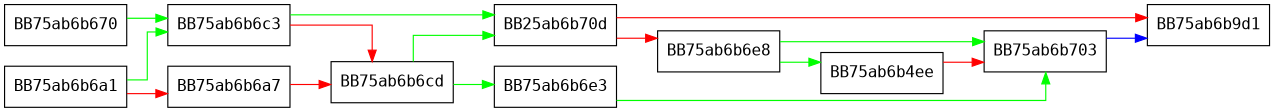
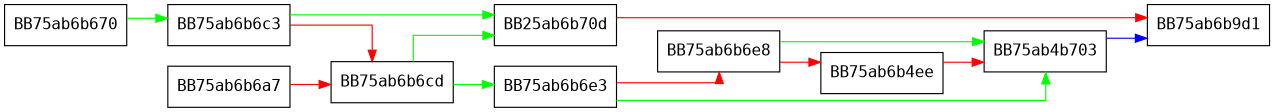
edge "BB25ab6b70d" -> "BB75ab6b6e8": now "BB75ab6b6e3" -> "BB75ab6b6e8"
node "BB75ab6b703": label "BB75ab6b703" -> "BB75ab4b703"
edge "BB75ab6b6e8" -> "BB75ab6b4ee": color green -> red
node "BB75ab6b6a1": removed
